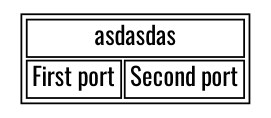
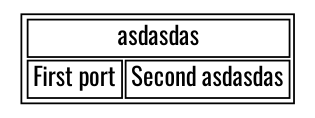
node "asdasdas": text "Second port" -> "Second asdasdas"
